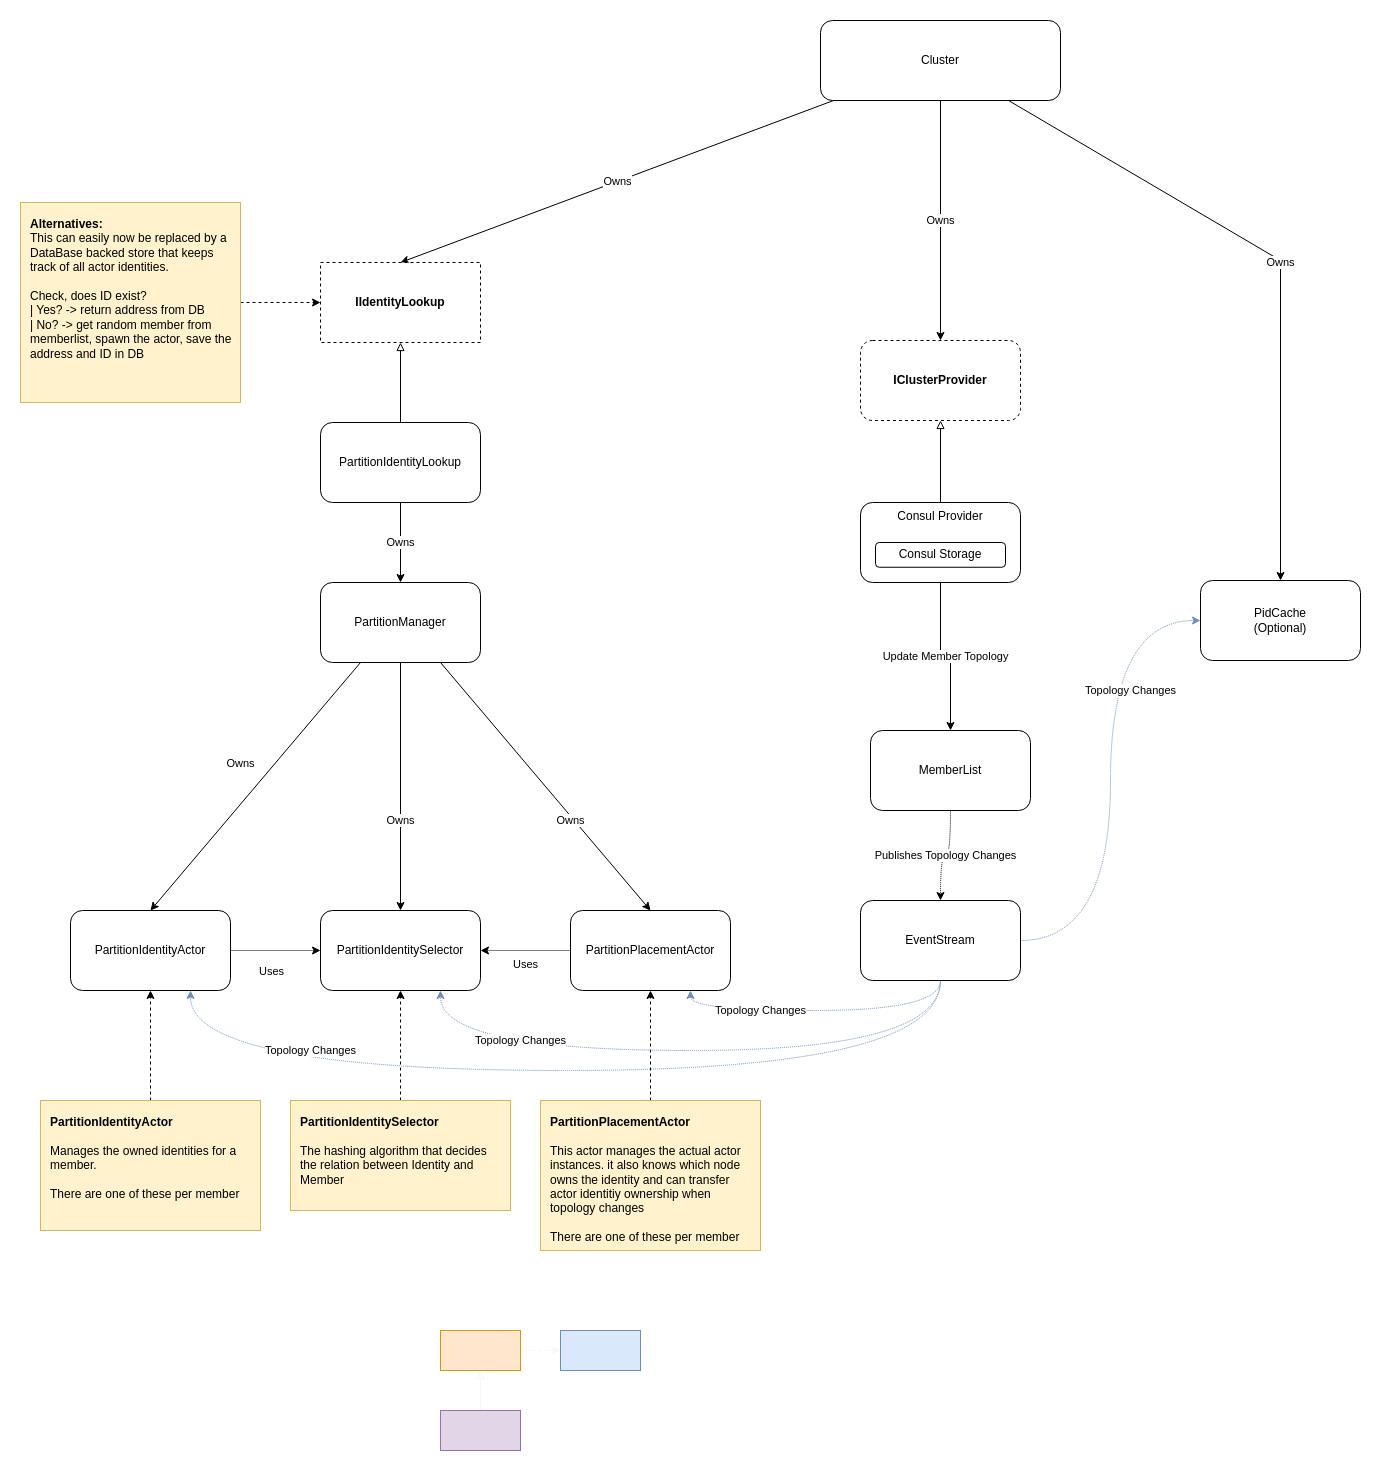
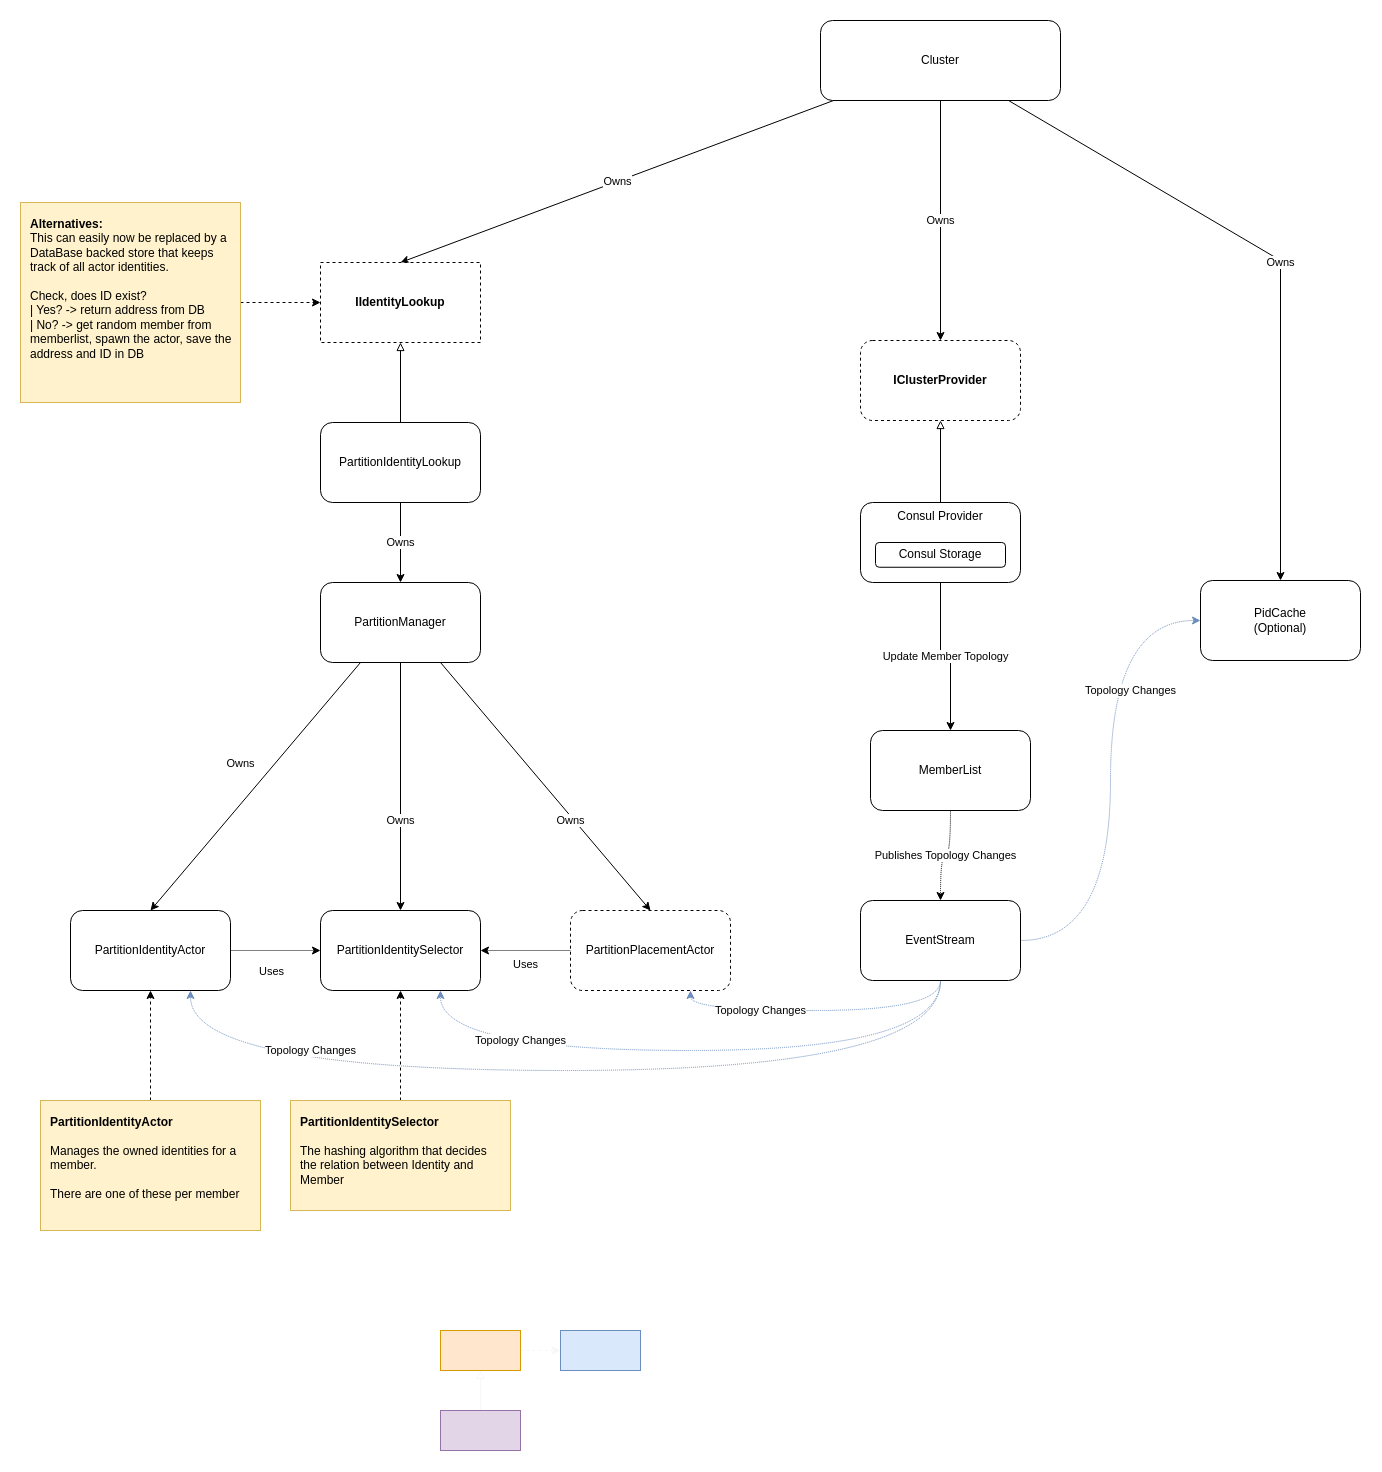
node "PartitionPlacementActor": style solid -> dashed
edge "PartitionPlacementActor This actor manages the actual actor instances. it also knows which node owns the identity and can transfer actor identitiy ownership when topology changes There are one of these per member" -> "PartitionPlacementActor": removed
node "PartitionPlacementActor This actor manages the actual actor instances. it also knows which node owns the identity and can transfer actor identitiy ownership when topology changes There are one of these per member": removed
